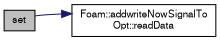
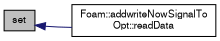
edge "set" -> "Foam::addwriteNowSignalTo Opt::readData": reversed
